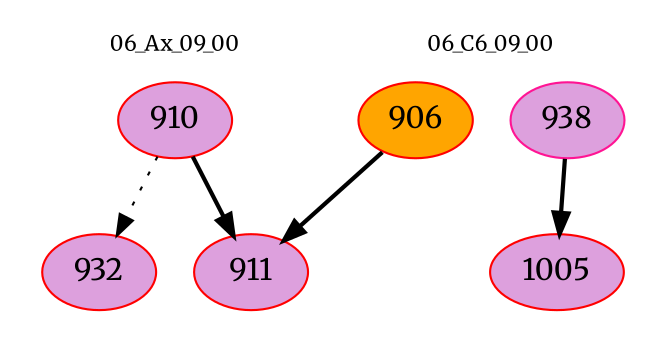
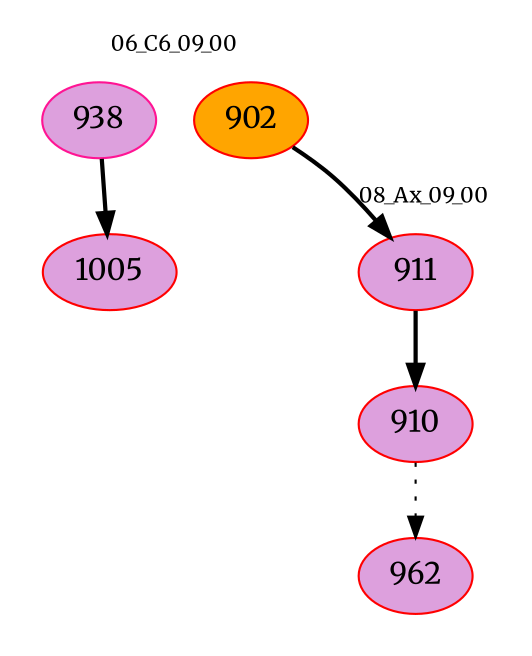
cluster "06_Ax_09_00": label "06_Ax_09_00" -> "08_Ax_09_00"
node "906": label "906" -> "902"
edge "910" -> "911": reversed
node "932": label "932" -> "962"
